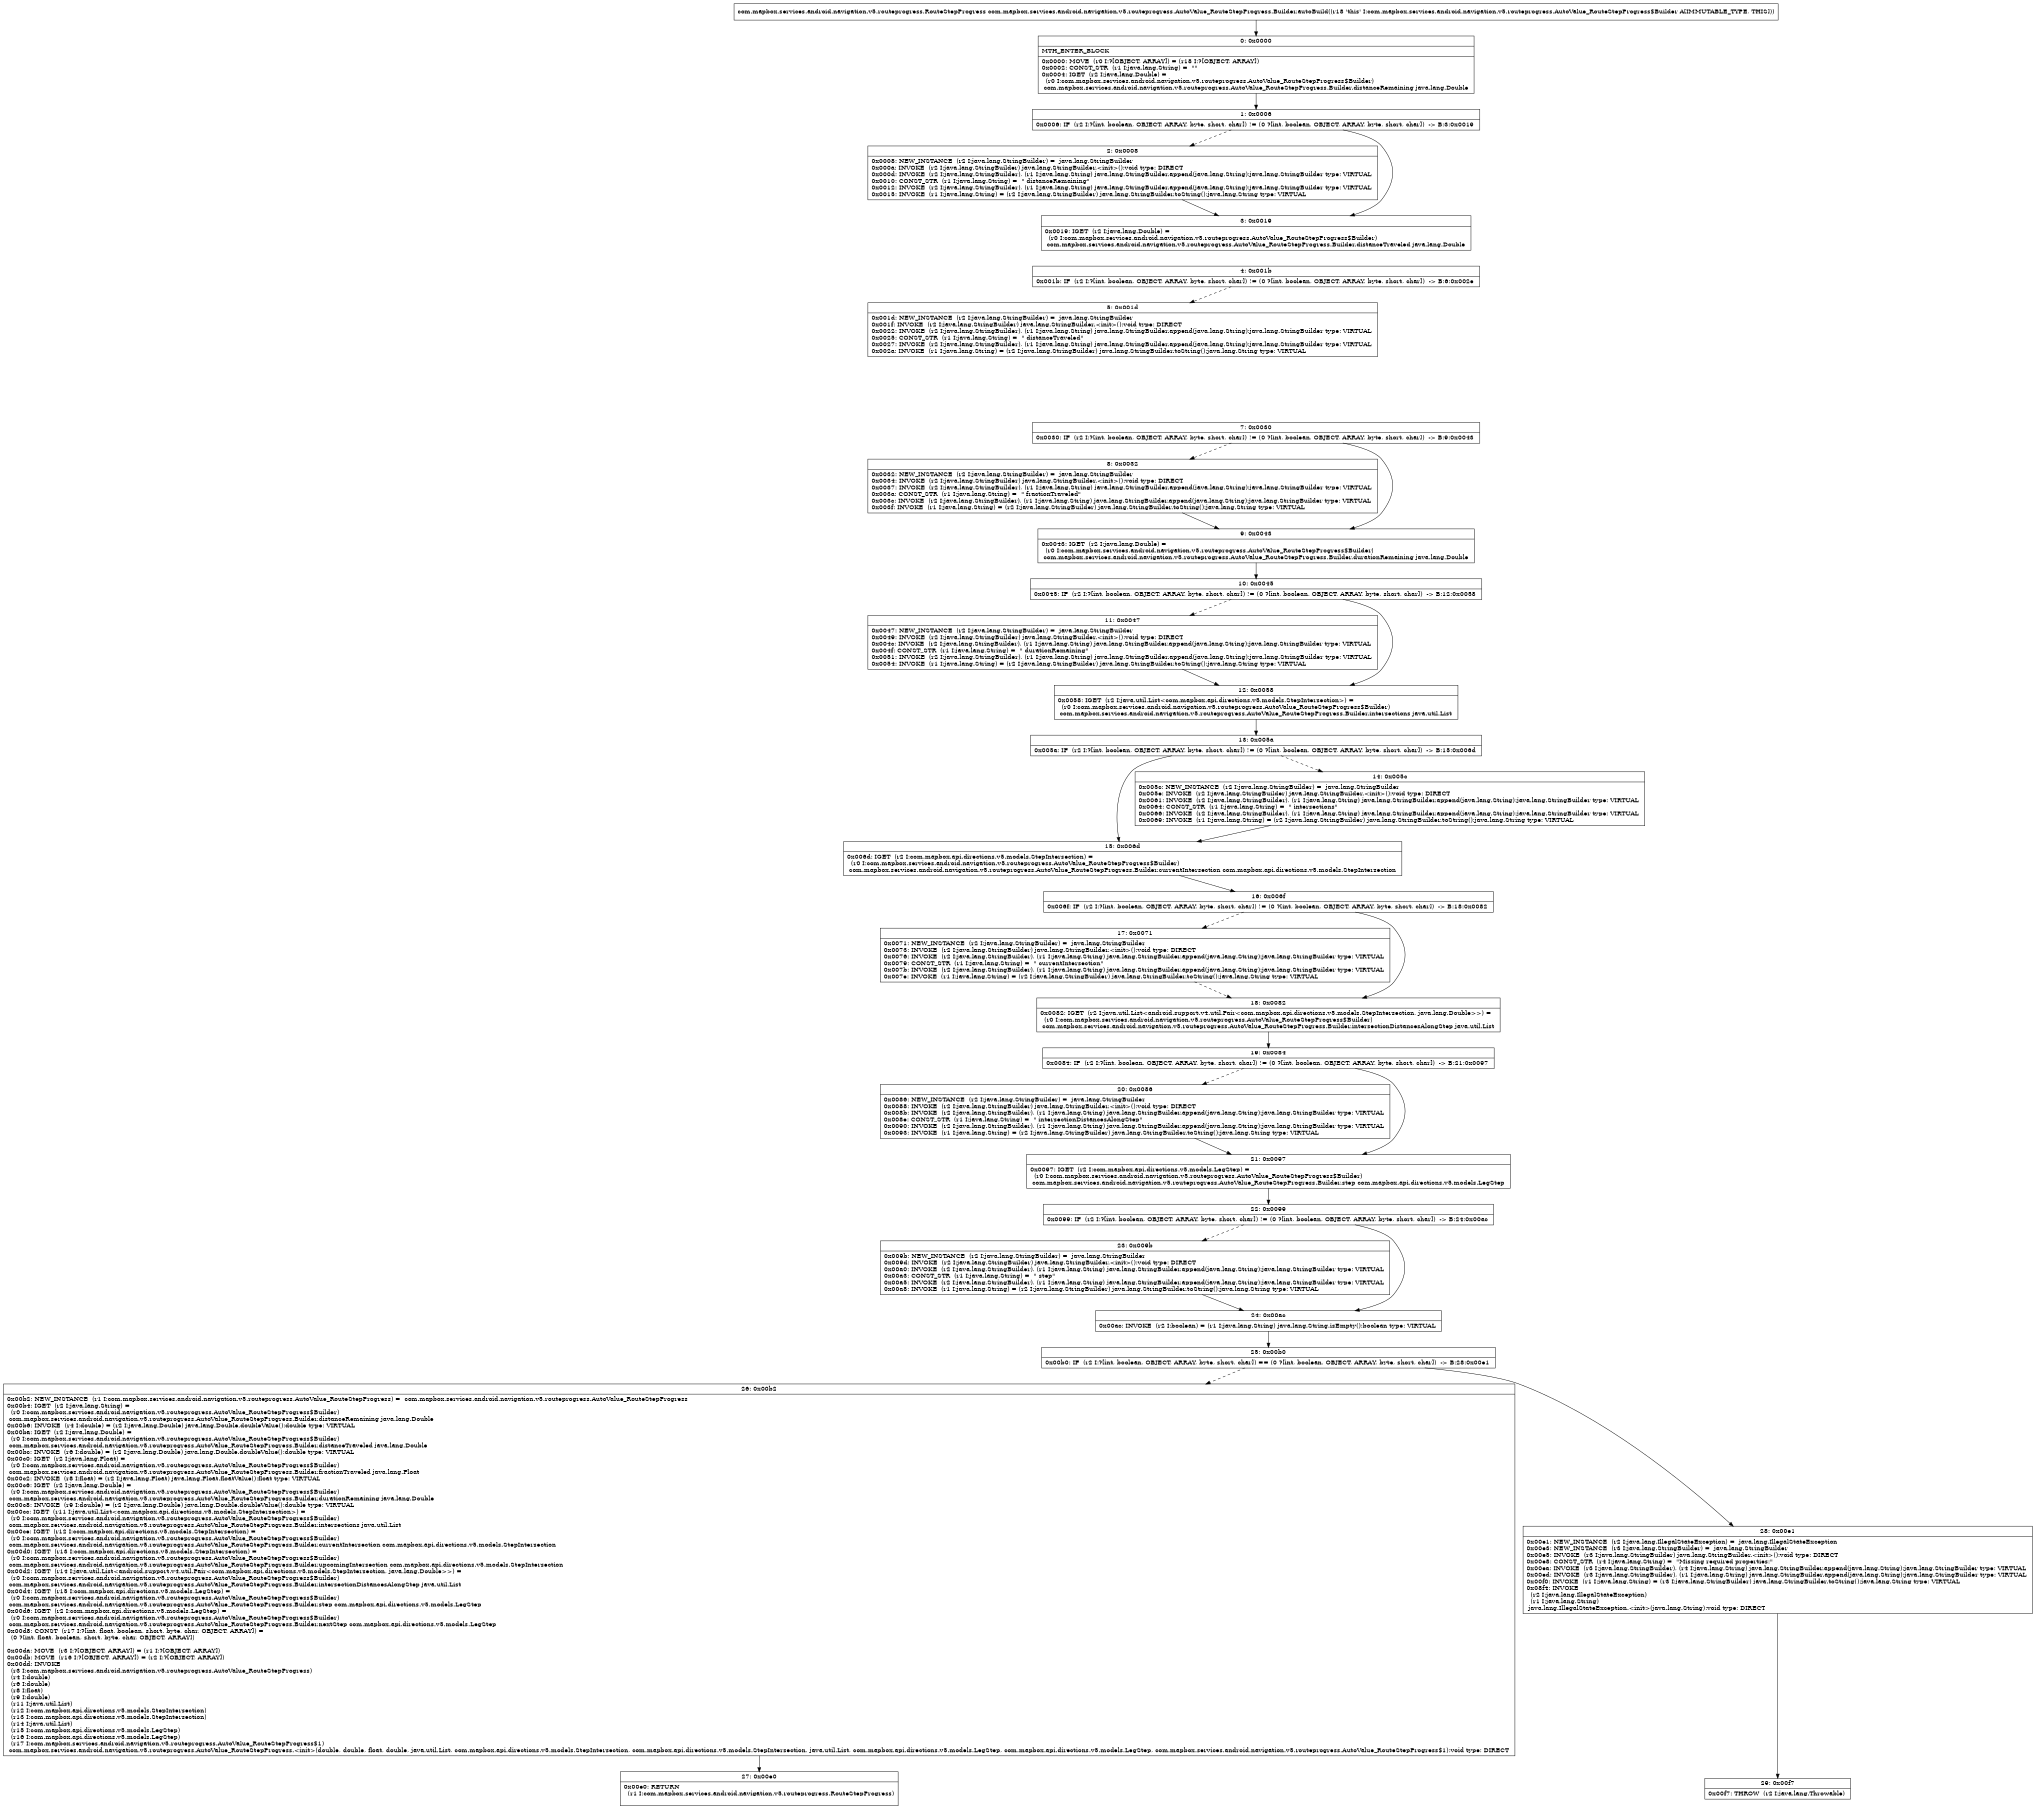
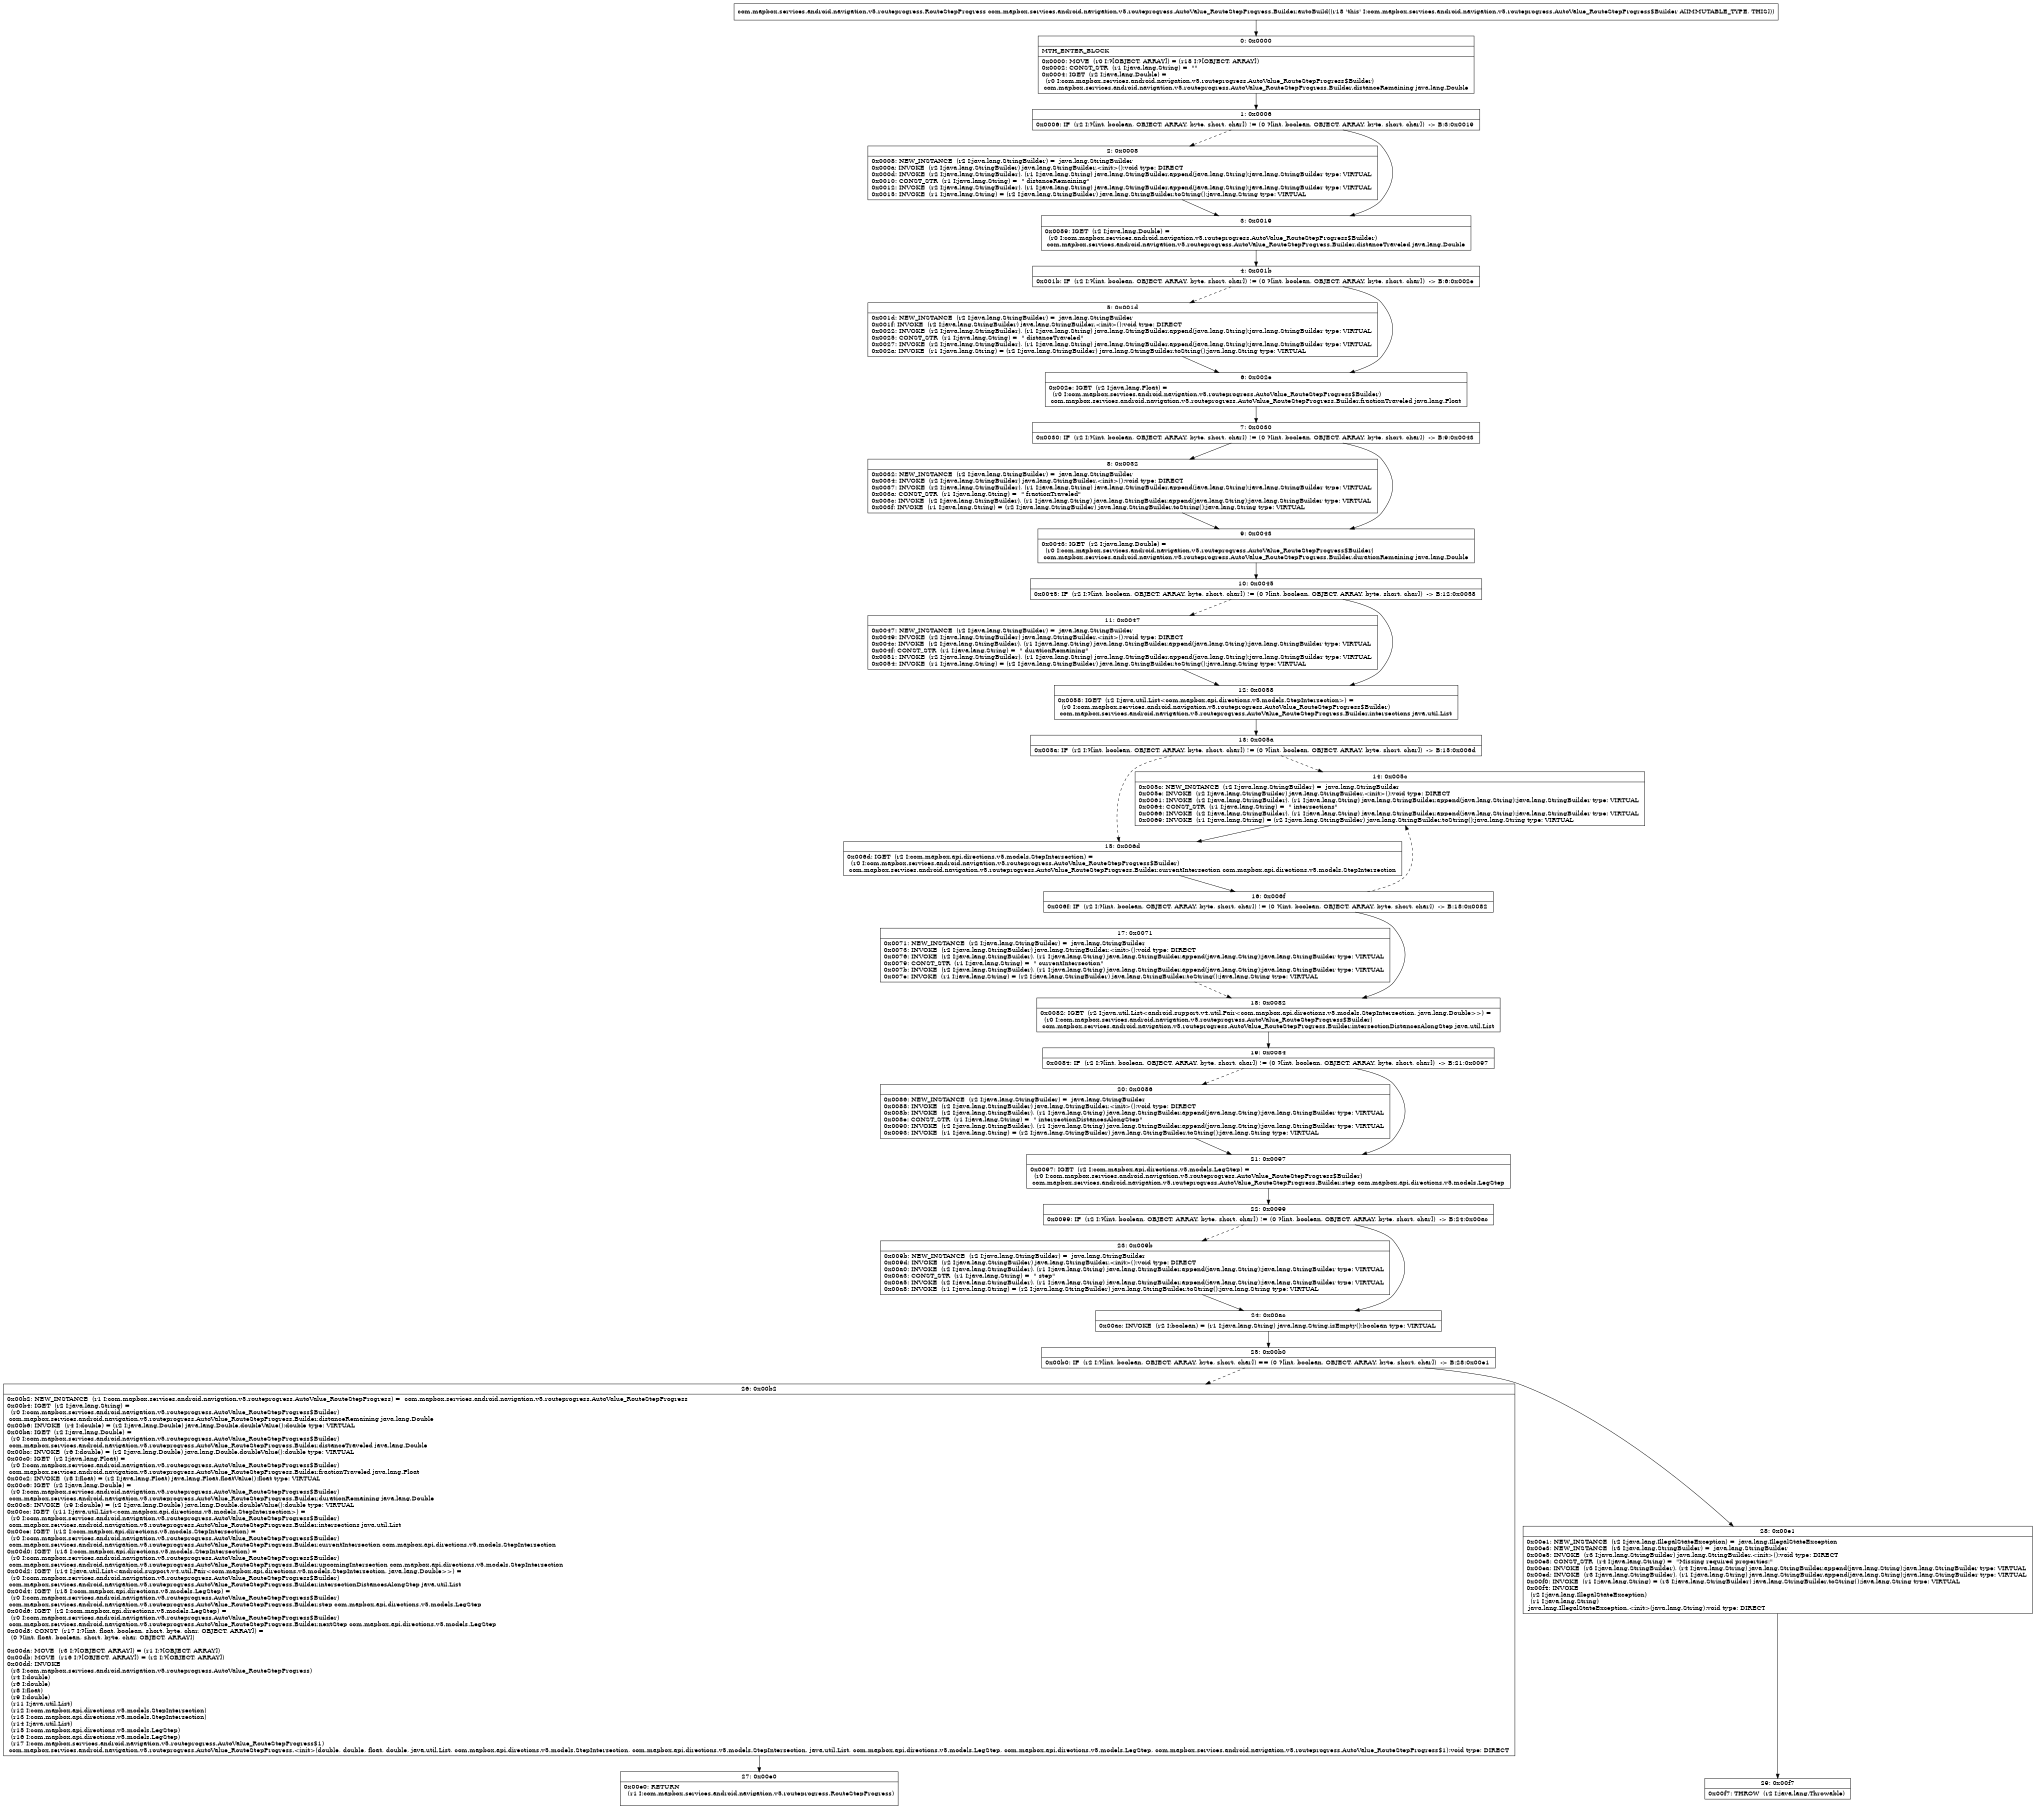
node "3: 0x0019": text "0x0019: IGET  (r2 I:java.lang.Double) =" -> "0x0089: IGET  (r2 I:java.lang.Double) ="
edge "3: 0x0019" -> "4: 0x001b": added
node "6: 0x002e": added
edge "7: 0x0030" -> "8: 0x0032": style dashed -> solid
edge "13: 0x005a" -> "15: 0x006d": style solid -> dashed
edge "16: 0x006f" -> "17: 0x0071": now "16: 0x006f" -> "14: 0x005c"
node "28: 0x00e1": text "0x08f4: INVOKE" -> "0x00f4: INVOKE"
